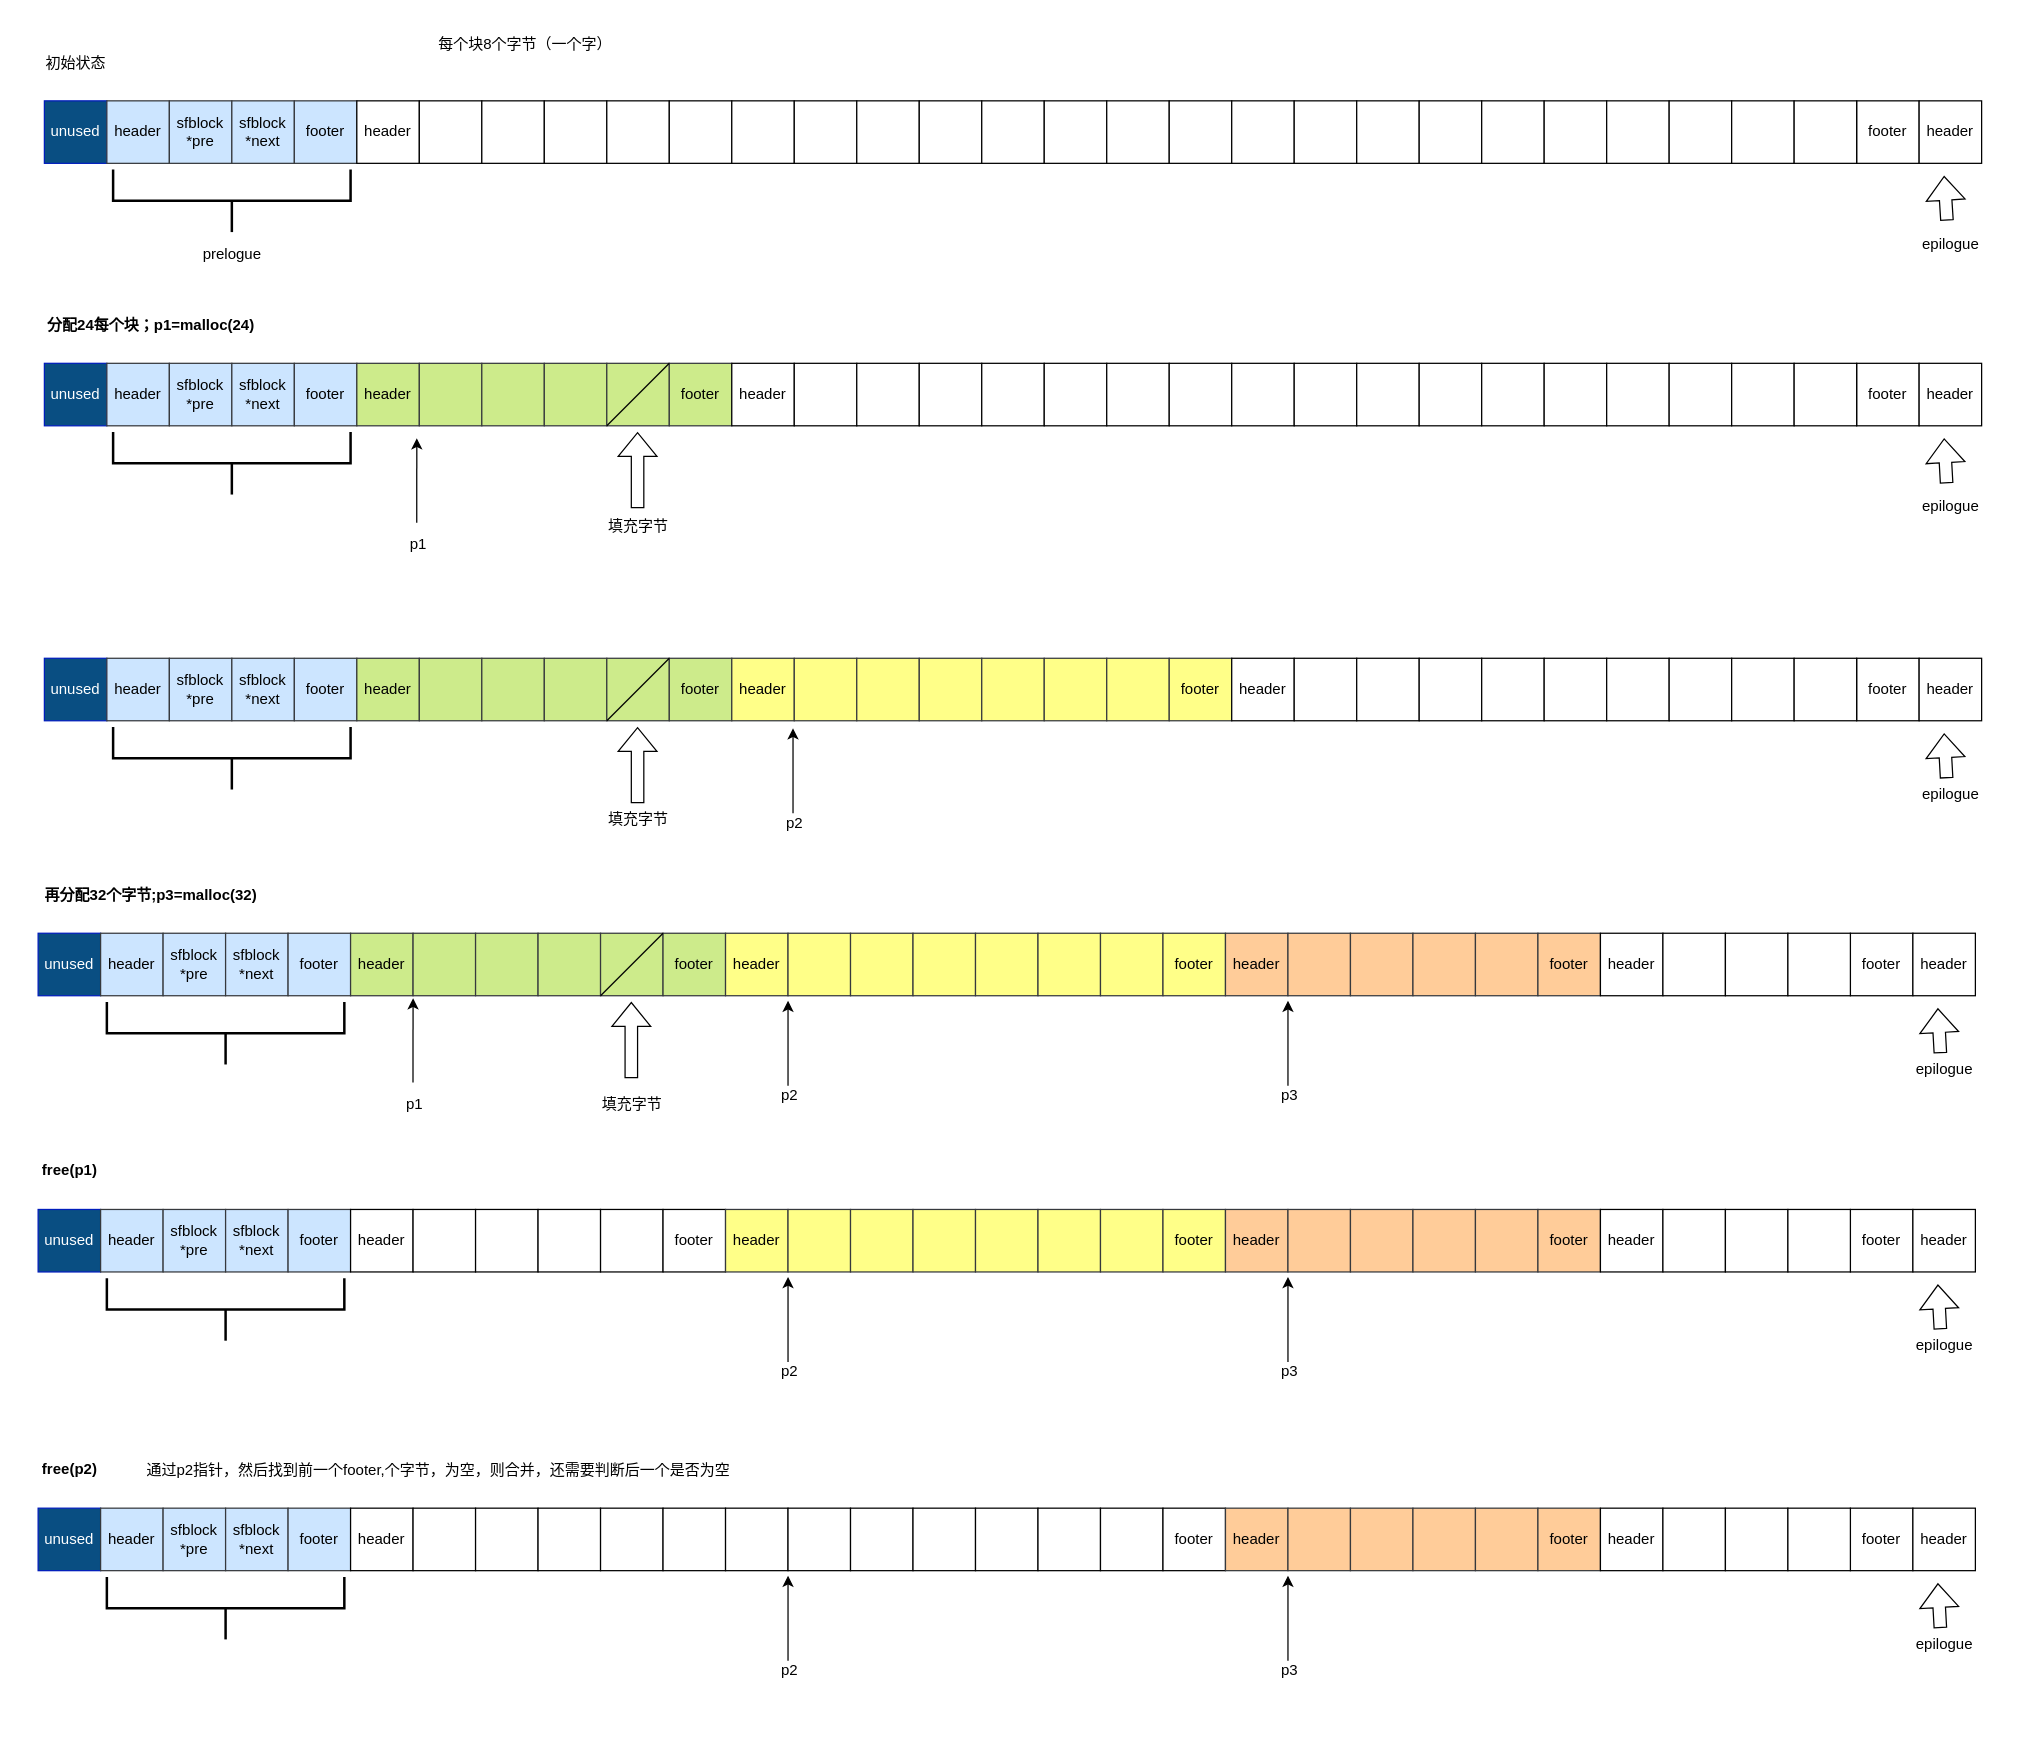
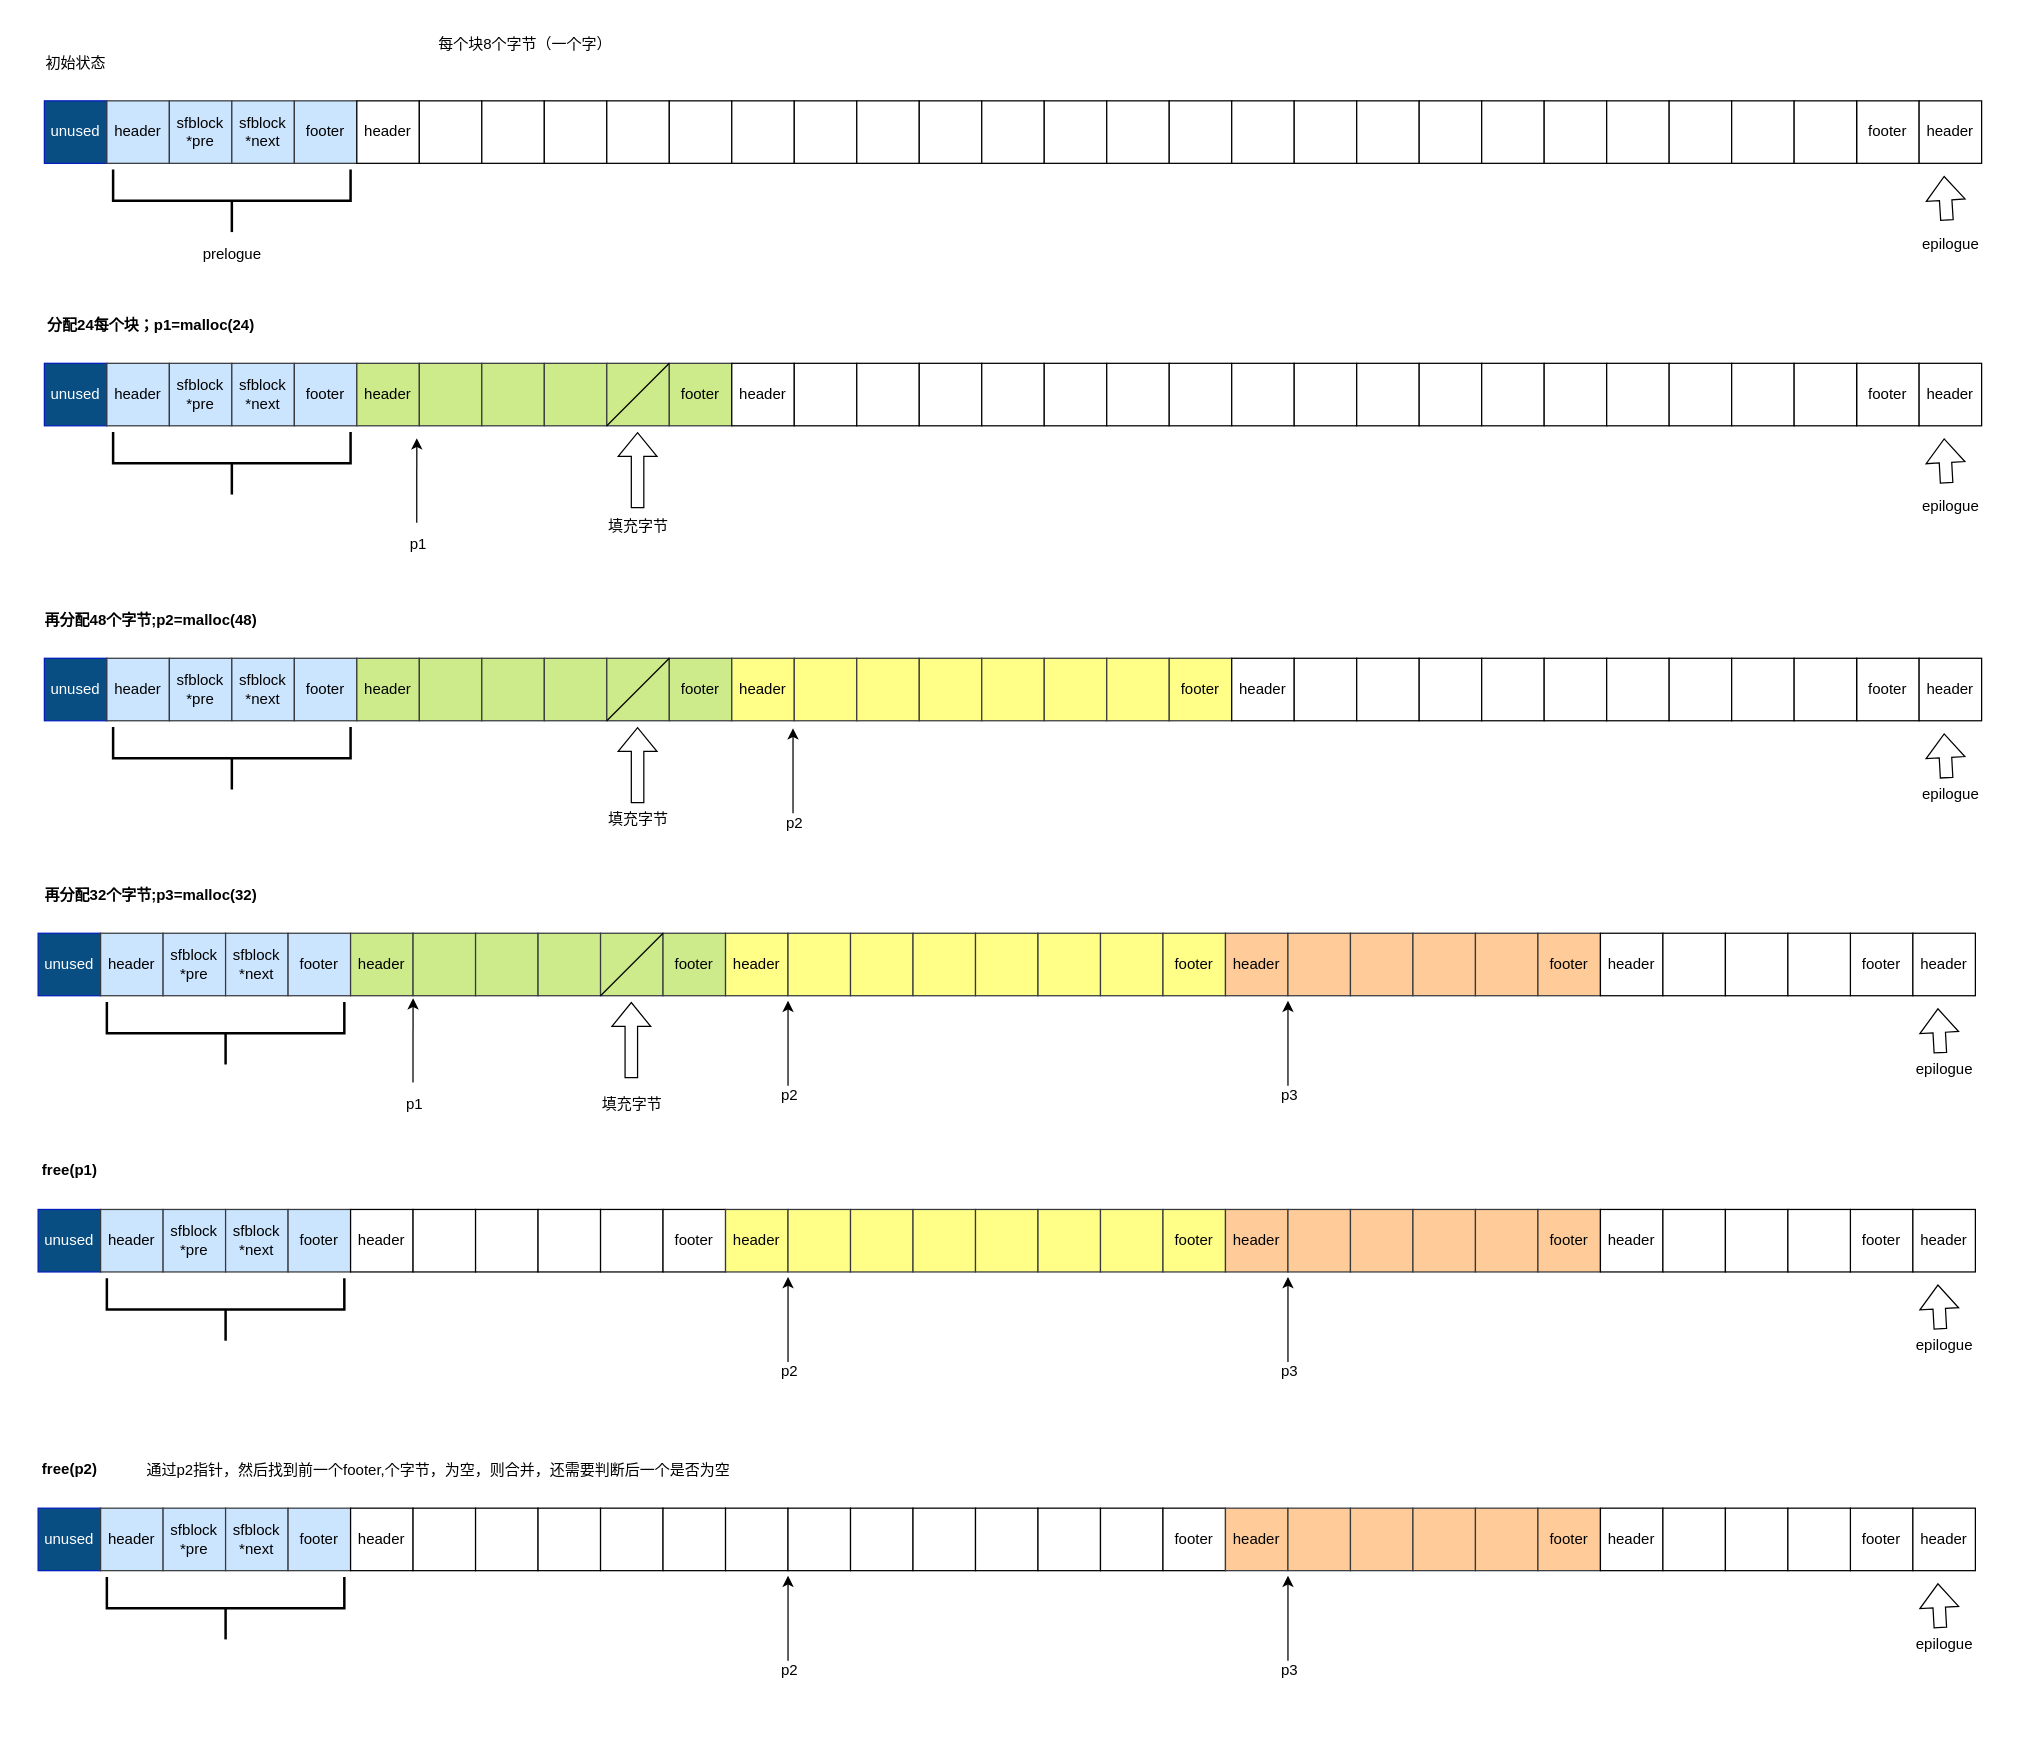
node "再分配48个字节;p2=malloc(48)": added
